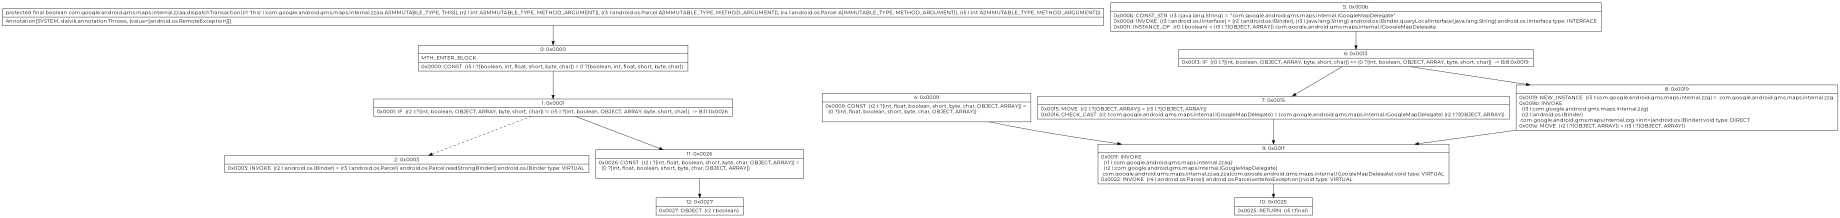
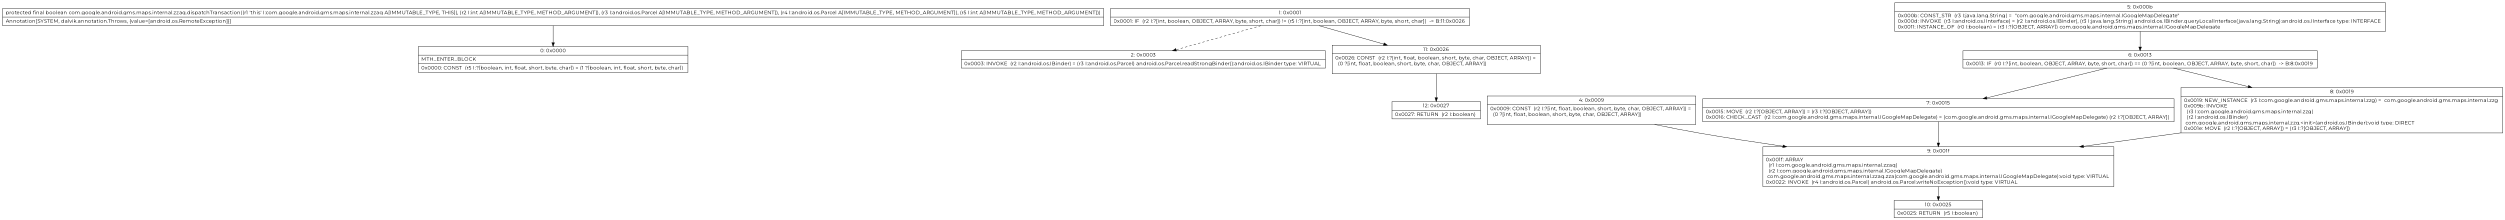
edge "0: 0x0000" -> "1: 0x0001": removed
node "9: 0x001f": text "0x001f: INVOKE" -> "0x001f: ARRAY"
node "12: 0x0027": text "0x0027: OBJECT  (r2 I:boolean)" -> "0x0027: RETURN  (r2 I:boolean)"
node "10: 0x0025": text "0x0025: RETURN  (r5 I:final)" -> "0x0025: RETURN  (r5 I:boolean)"
